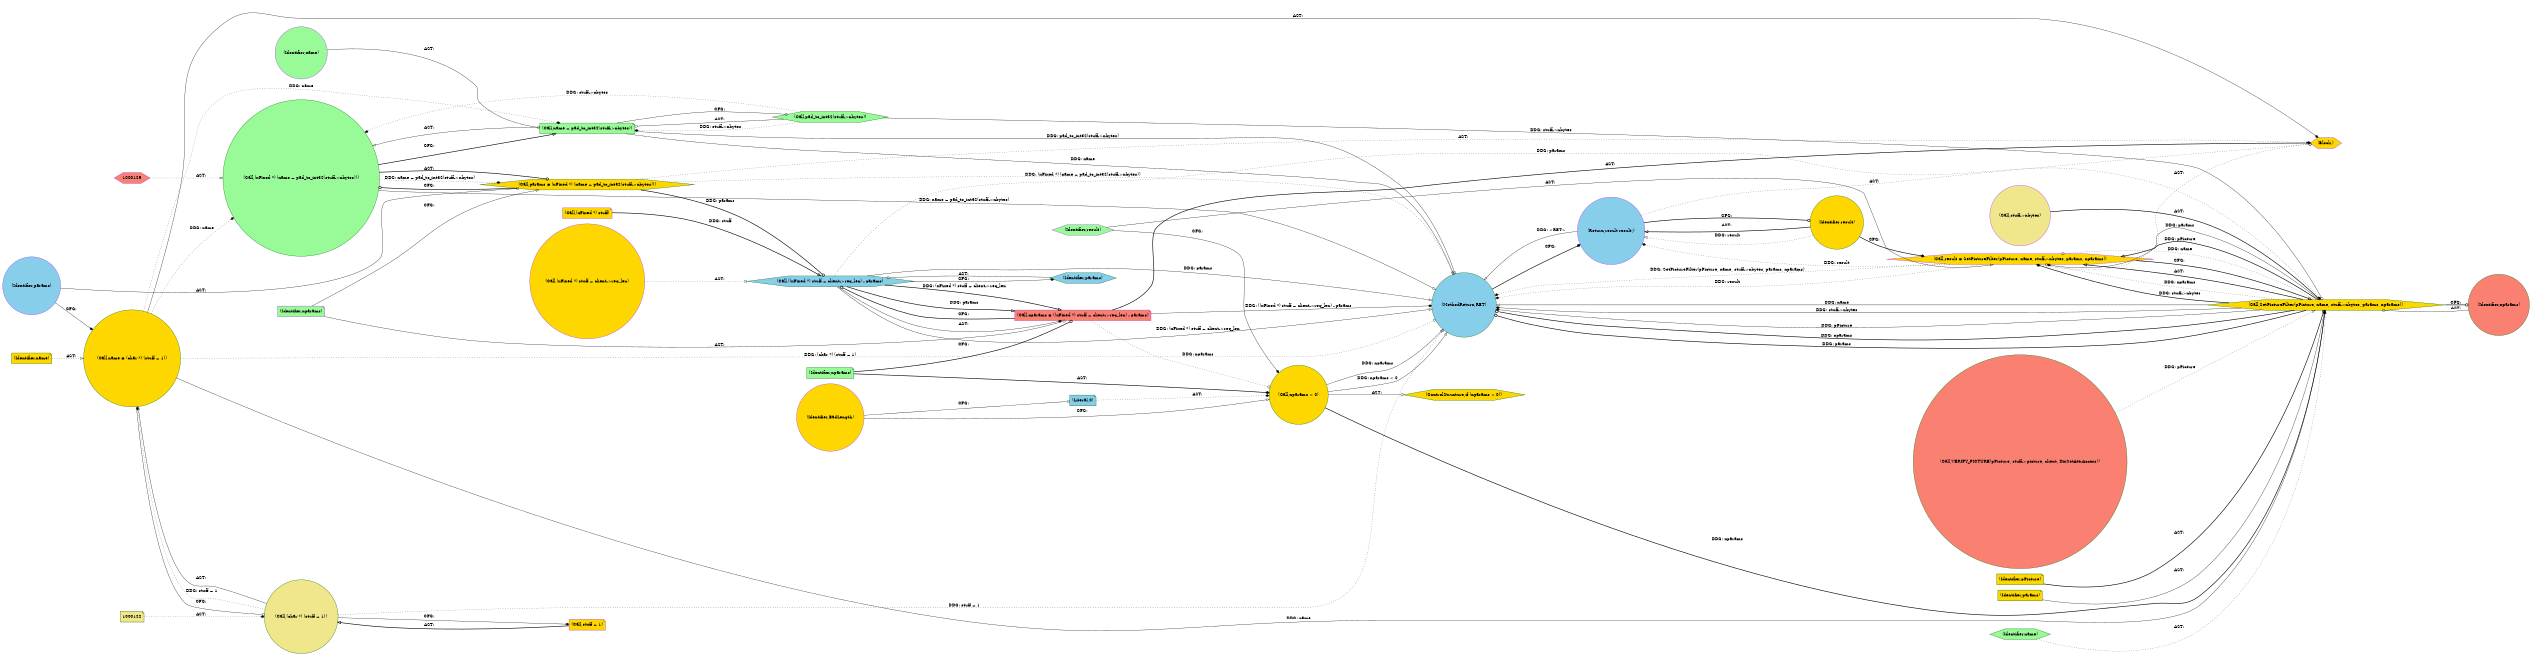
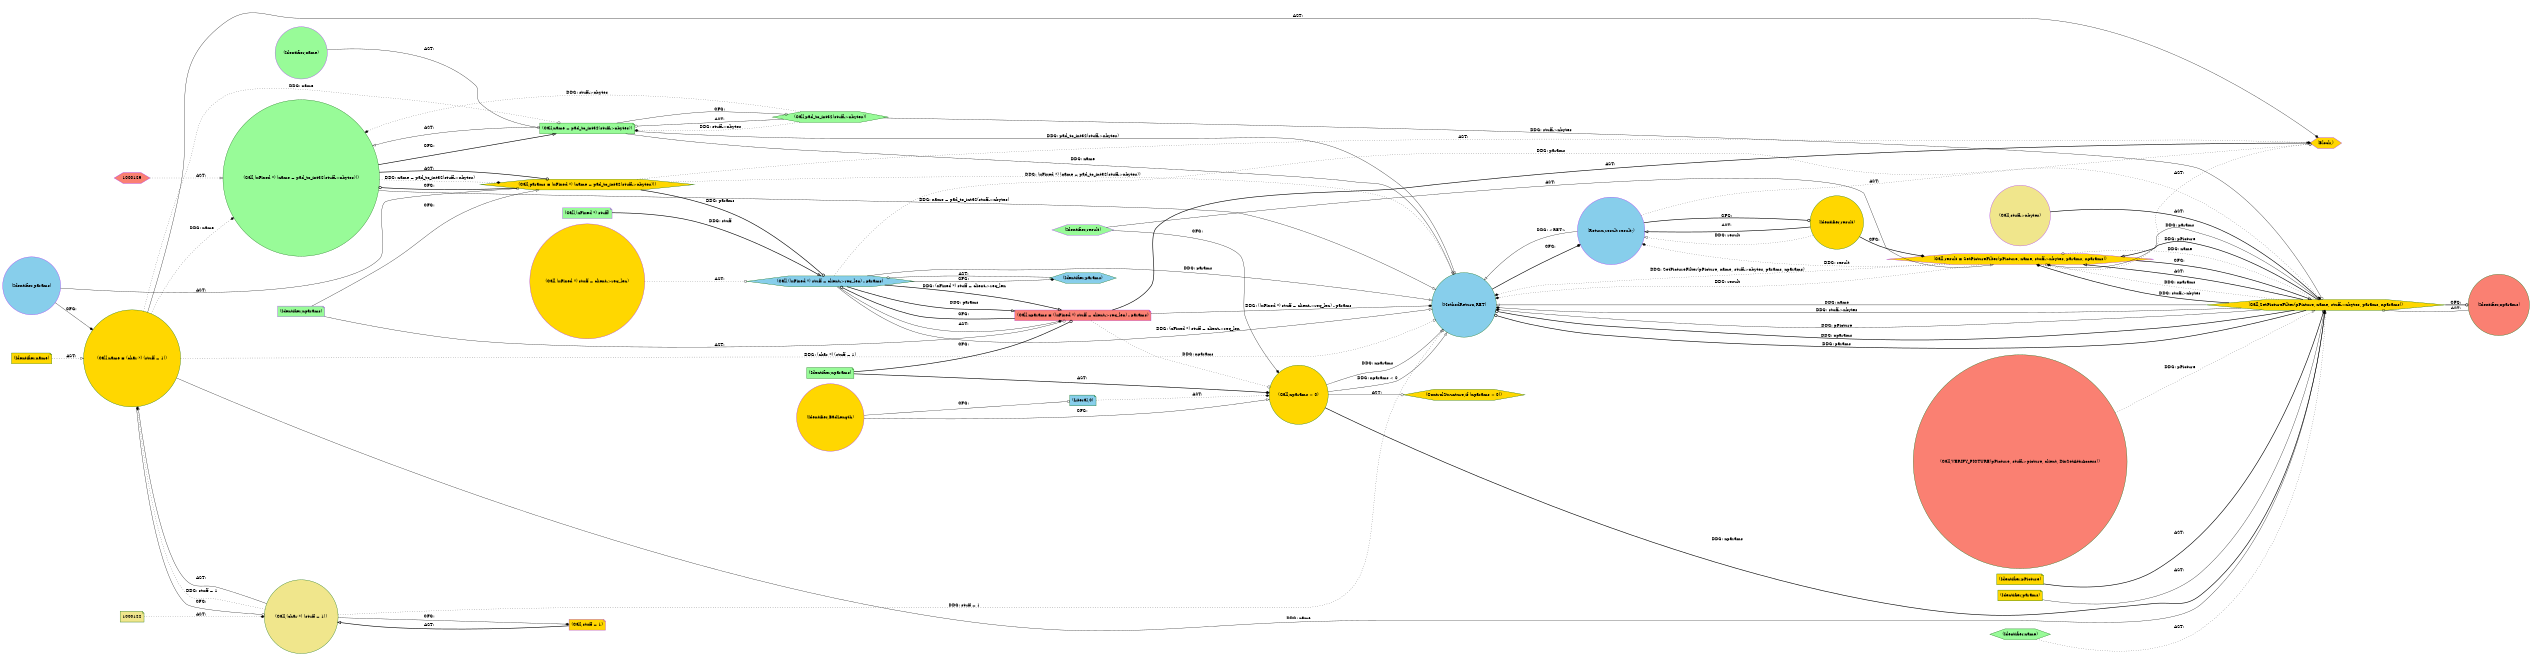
edge "(Call,name = (char *) (stuff + 1))" -> "(Call,name + pad_to_int32(stuff->nbytes))": arrowhead diamond -> odot
node "(Call,(xFixed *) stuff)": fillcolor gold -> palegreen
